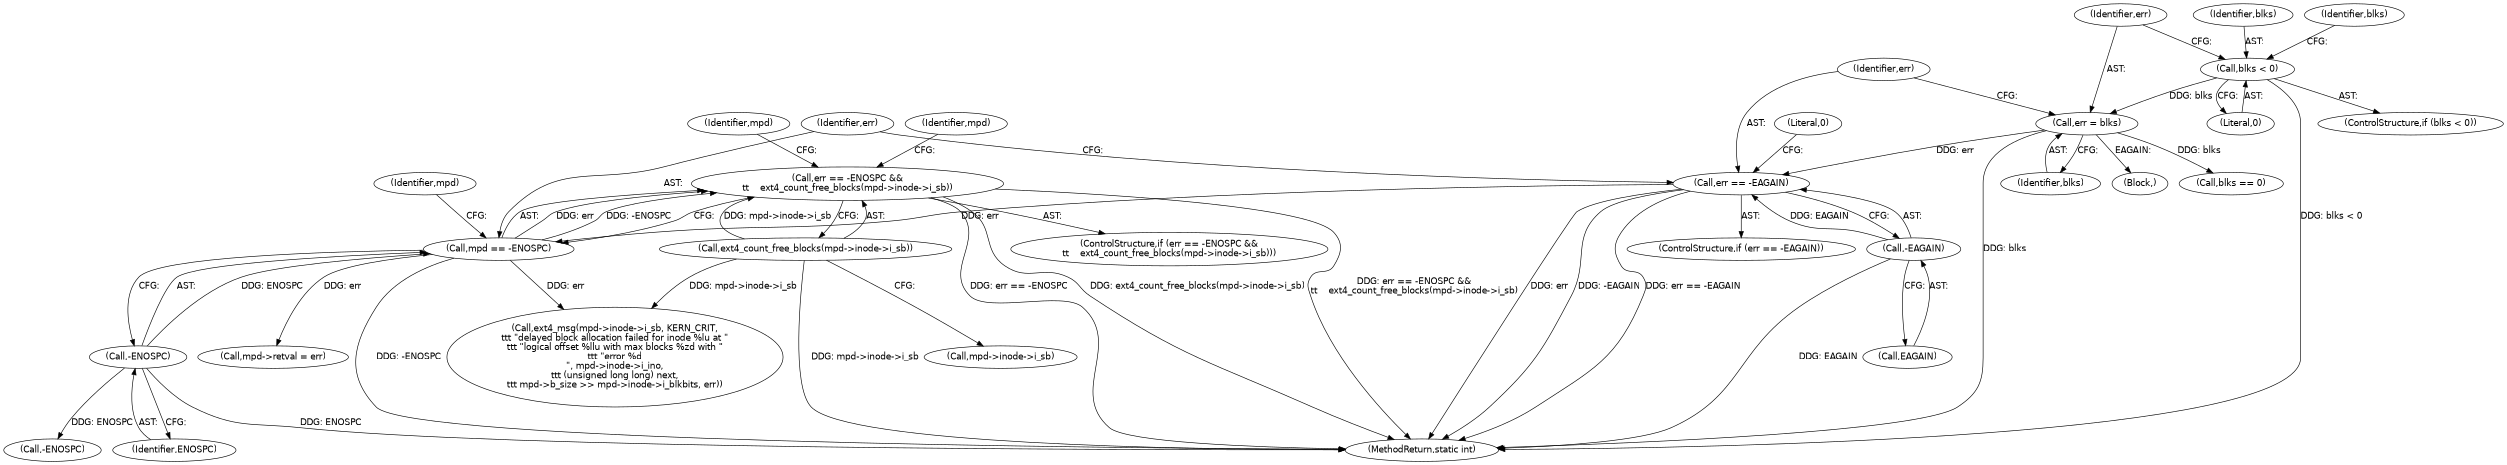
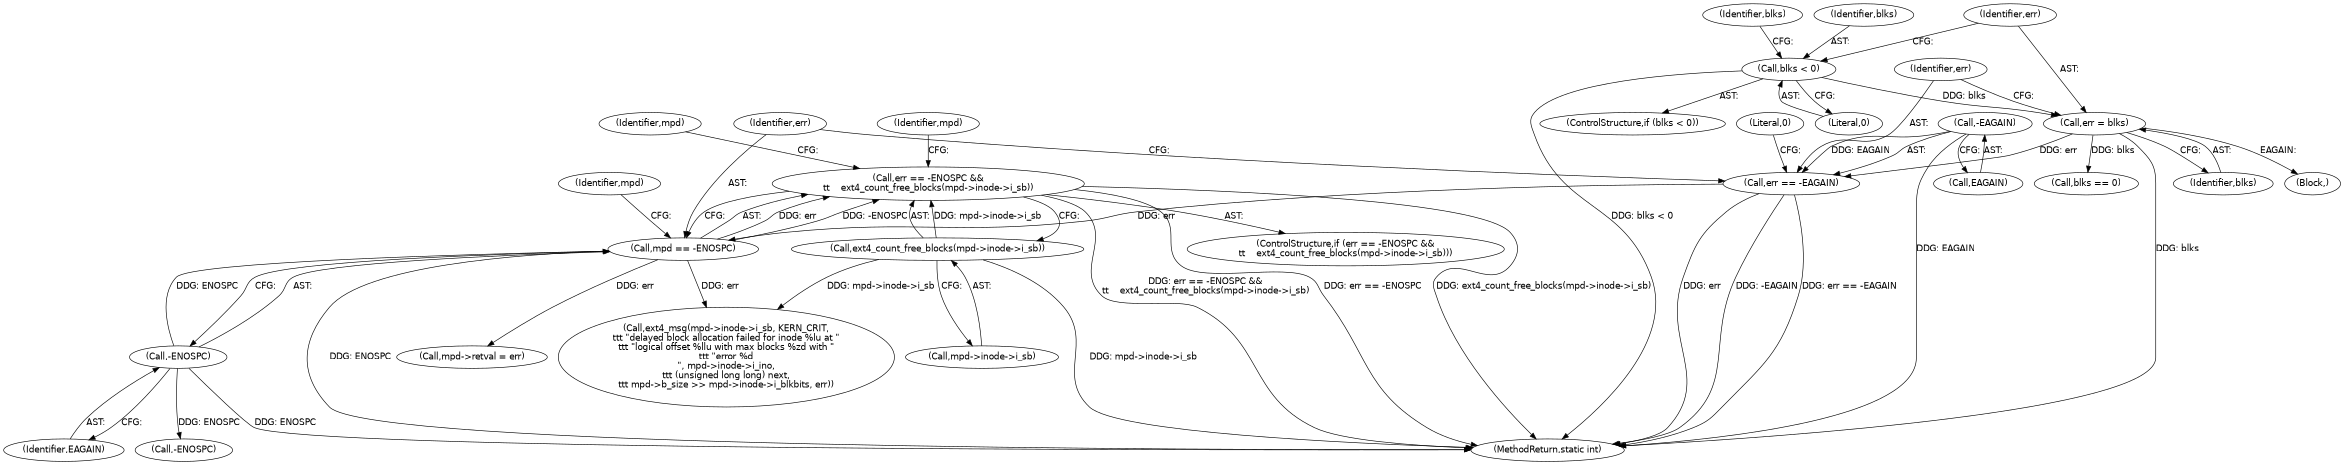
edge "(Call,err == -EAGAIN)" -> "(Call,-EAGAIN)": removed, label "CFG:"
node "(ControlStructure,if (err == -EAGAIN))": removed
edge "(Call,mpd->inode->i_sb)" -> "(Call,ext4_count_free_blocks(mpd->inode->i_sb))": added, label "AST:"
edge "(Call,mpd == -ENOSPC)" -> "(MethodReturn,static int)": label "DDG: -ENOSPC" -> "DDG: ENOSPC"
node "(Identifier,ENOSPC)": label "(Identifier,ENOSPC)" -> "(Identifier,EAGAIN)"
